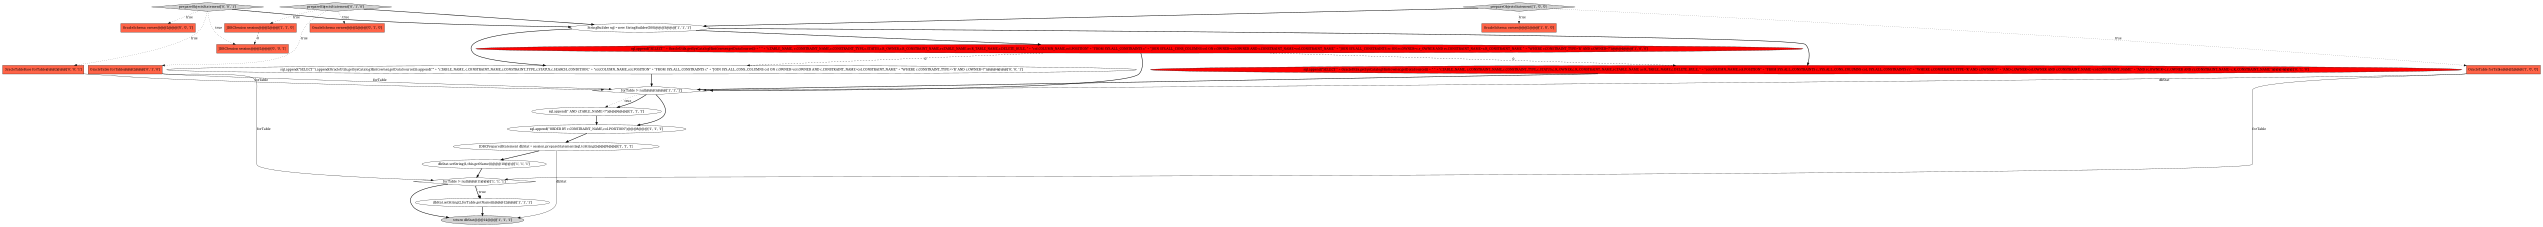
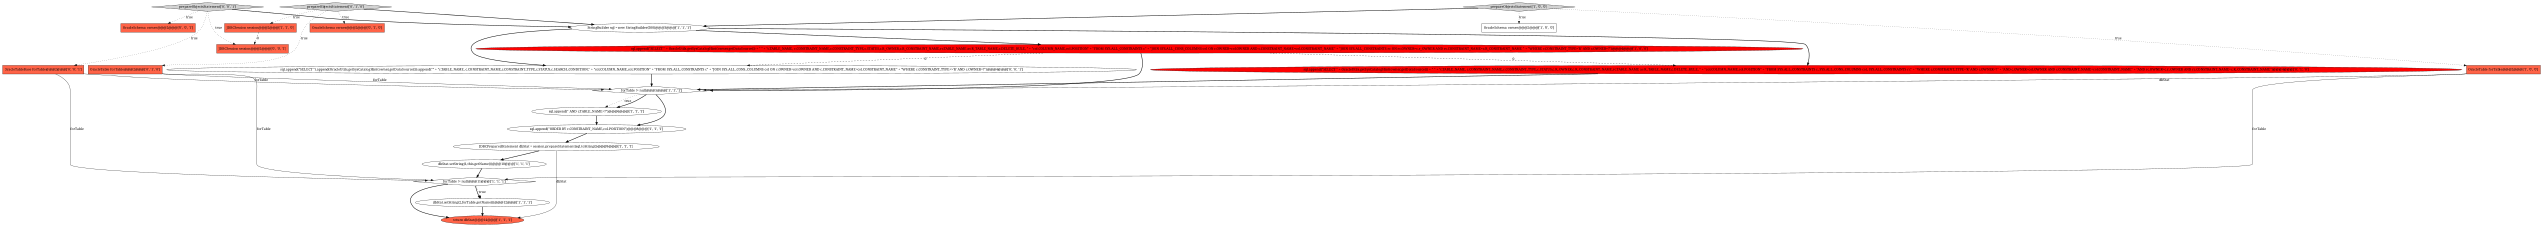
node "OracleSchema owner@@@2@@@['1', '0', '0']": fillcolor tomato -> white
edge "OracleTableBase forTable@@@2@@@['0', '0', '1']" -> "forTable != null@@@11@@@['1', '1', '1']": added, label "forTable"
node "return dbStat@@@14@@@['1', '1', '1']": fillcolor lightgray -> tomato
